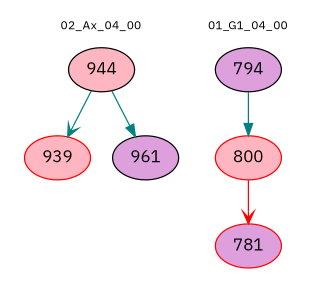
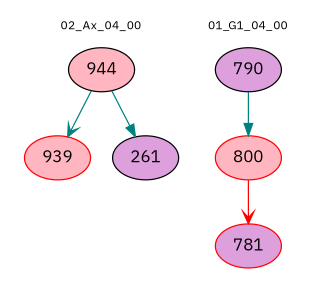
node "794": label "794" -> "790"
node "961": label "961" -> "261"
